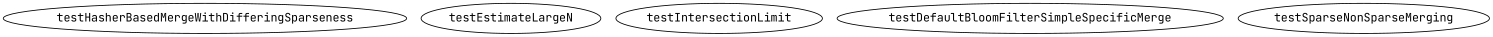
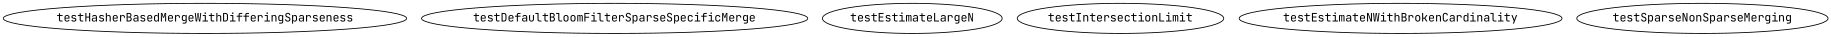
node "testDefaultBloomFilterSparseSpecificMerge": added
node "testDefaultBloomFilterSimpleSpecificMerge": removed
node "testEstimateNWithBrokenCardinality": added
